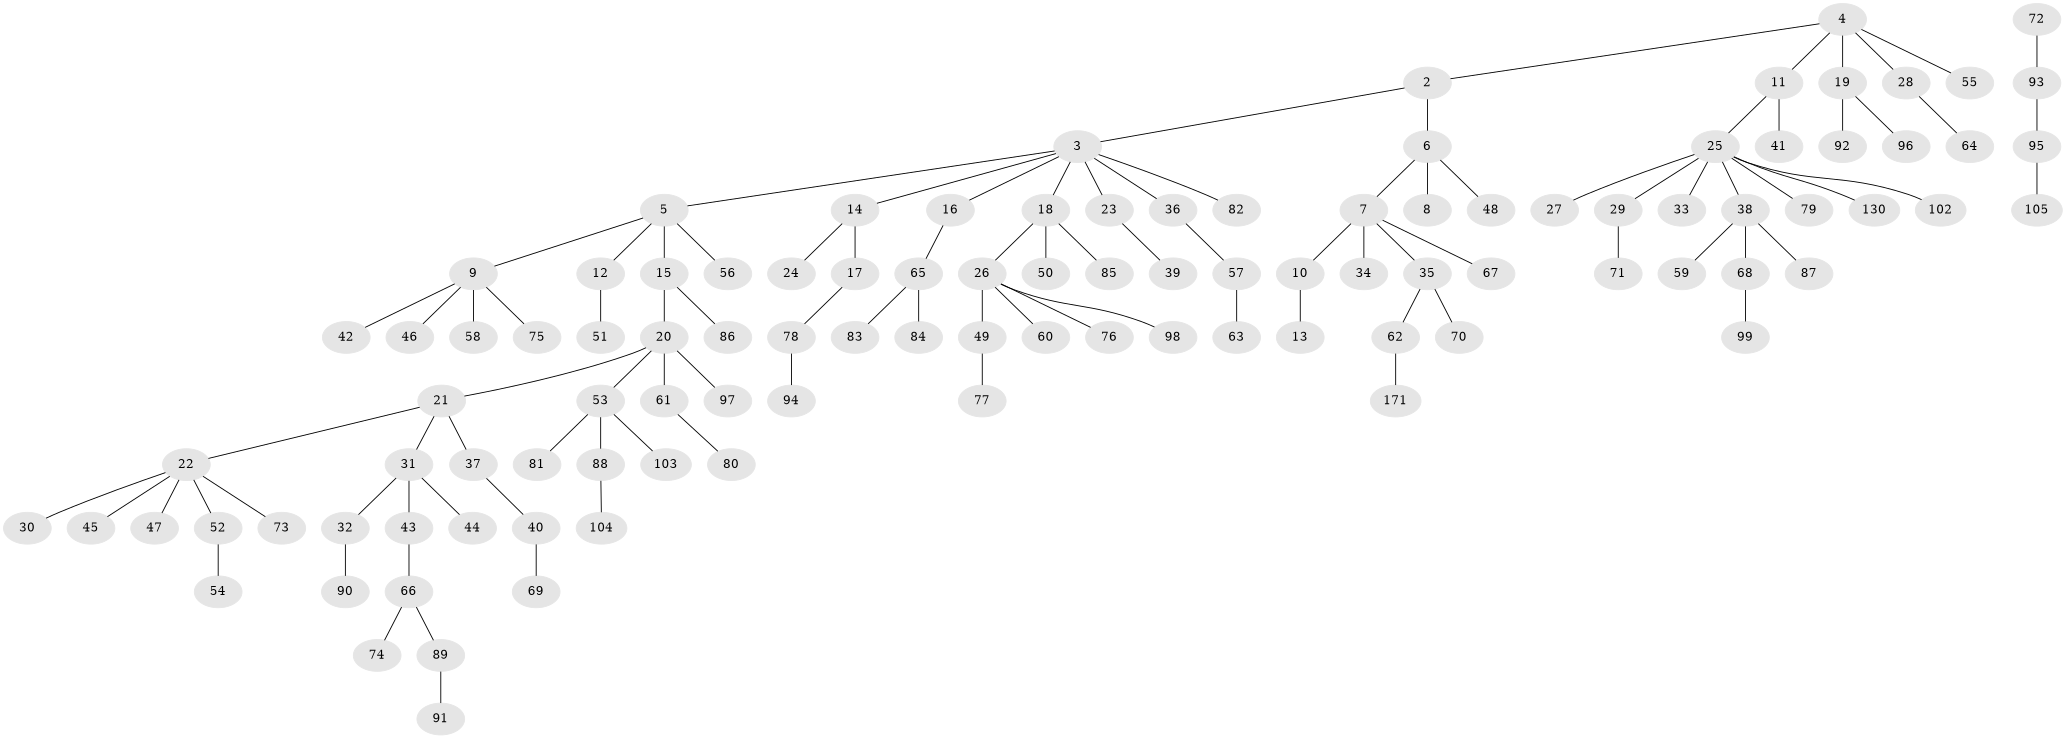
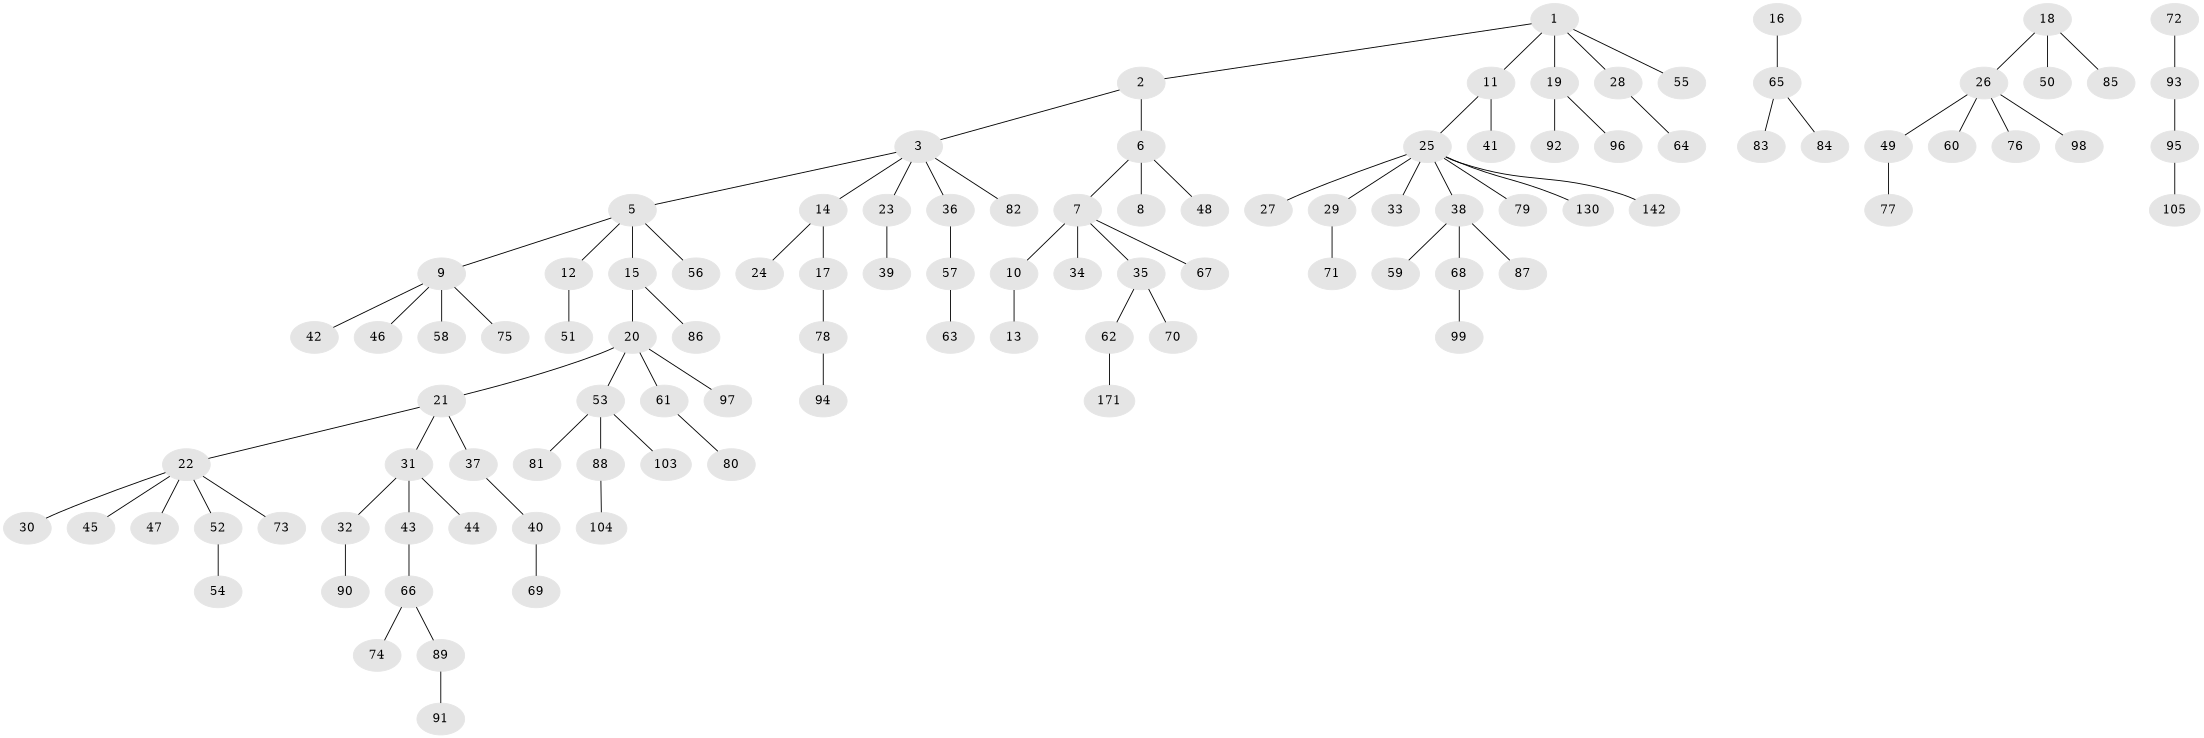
node "4": label "4" -> "1"
edge "3" -- "16": removed
edge "3" -- "18": removed
node "102": label "102" -> "142"
